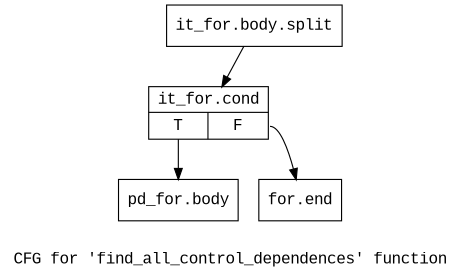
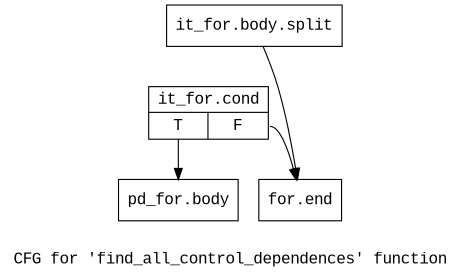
edge "it_for.body.split" -> "it_for.cond": now "it_for.body.split" -> "for.end"
